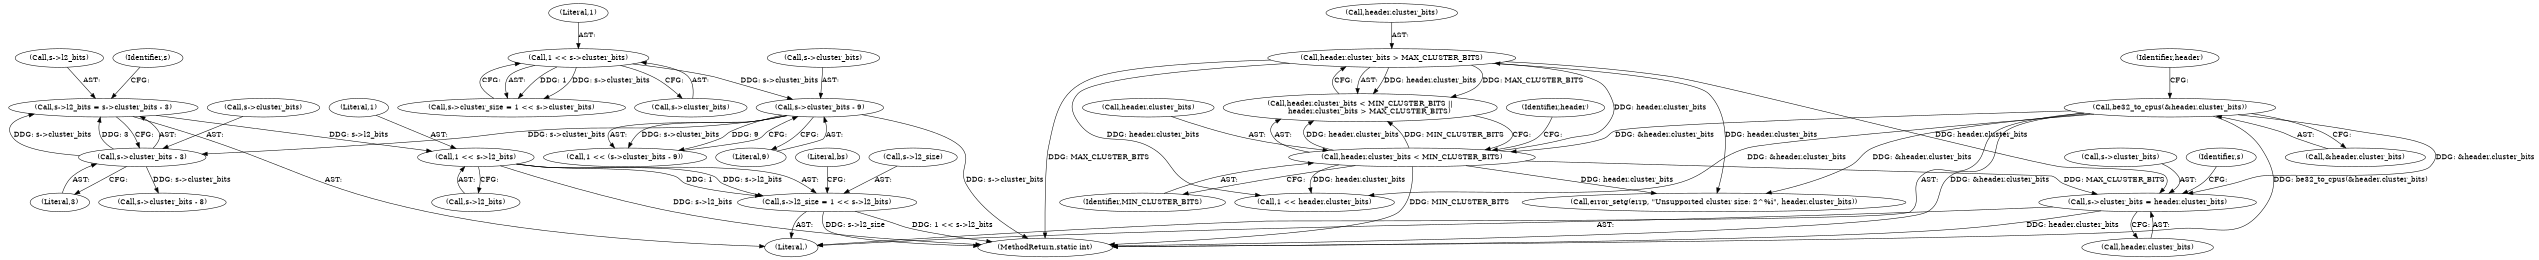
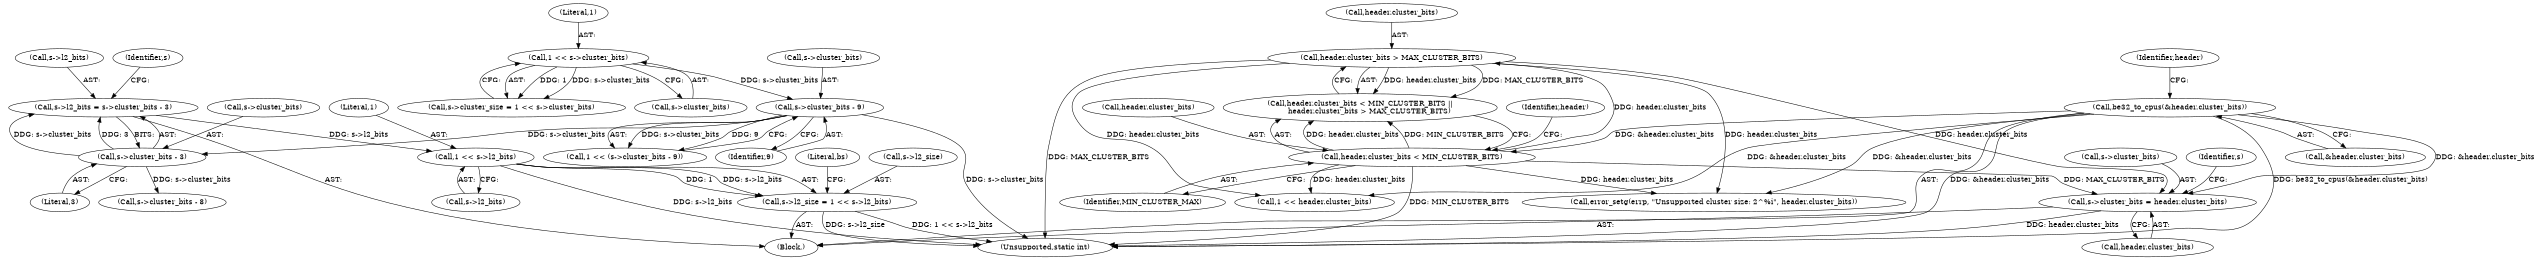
edge "(Call,s->l2_bits = s->cluster_bits - 3)" -> "(Call,s->cluster_bits - 3)": label "CFG: " -> "BITS: "
node "(Literal,9)": label "(Literal,9)" -> "(Identifier,9)"
node "(Identifier,MIN_CLUSTER_BITS)": label "(Identifier,MIN_CLUSTER_BITS)" -> "(Identifier,MIN_CLUSTER_MAX)"
node "(Literal,)": label "(Literal,)" -> "(Block,)"
node "(MethodReturn,static int)": label "(MethodReturn,static int)" -> "(Unsupported,static int)"
